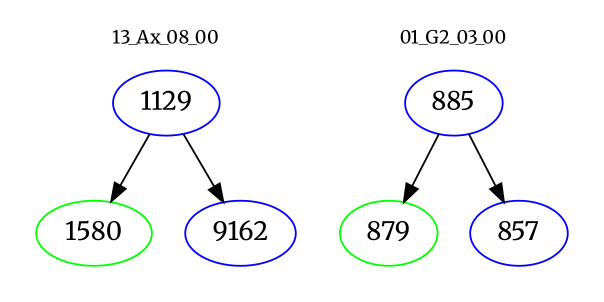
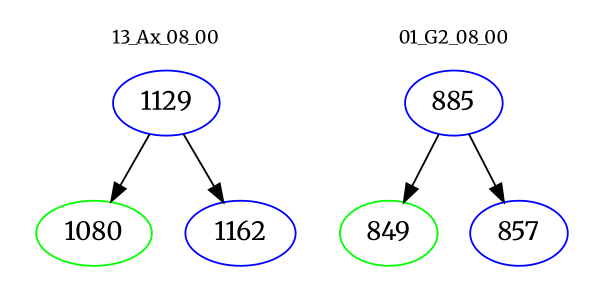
cluster "01_G2_03_00": label "01_G2_03_00" -> "01_G2_08_00"
node "1580": label "1580" -> "1080"
node "9162": label "9162" -> "1162"
node "879": label "879" -> "849"
